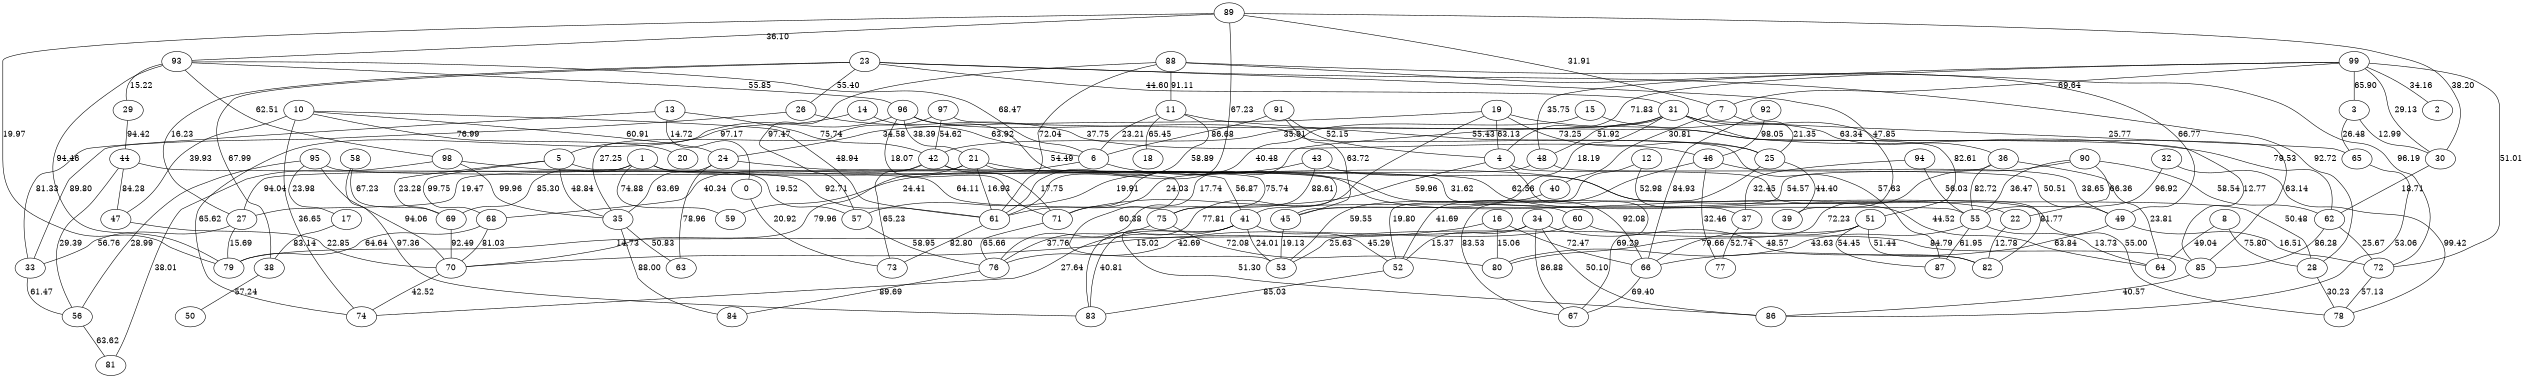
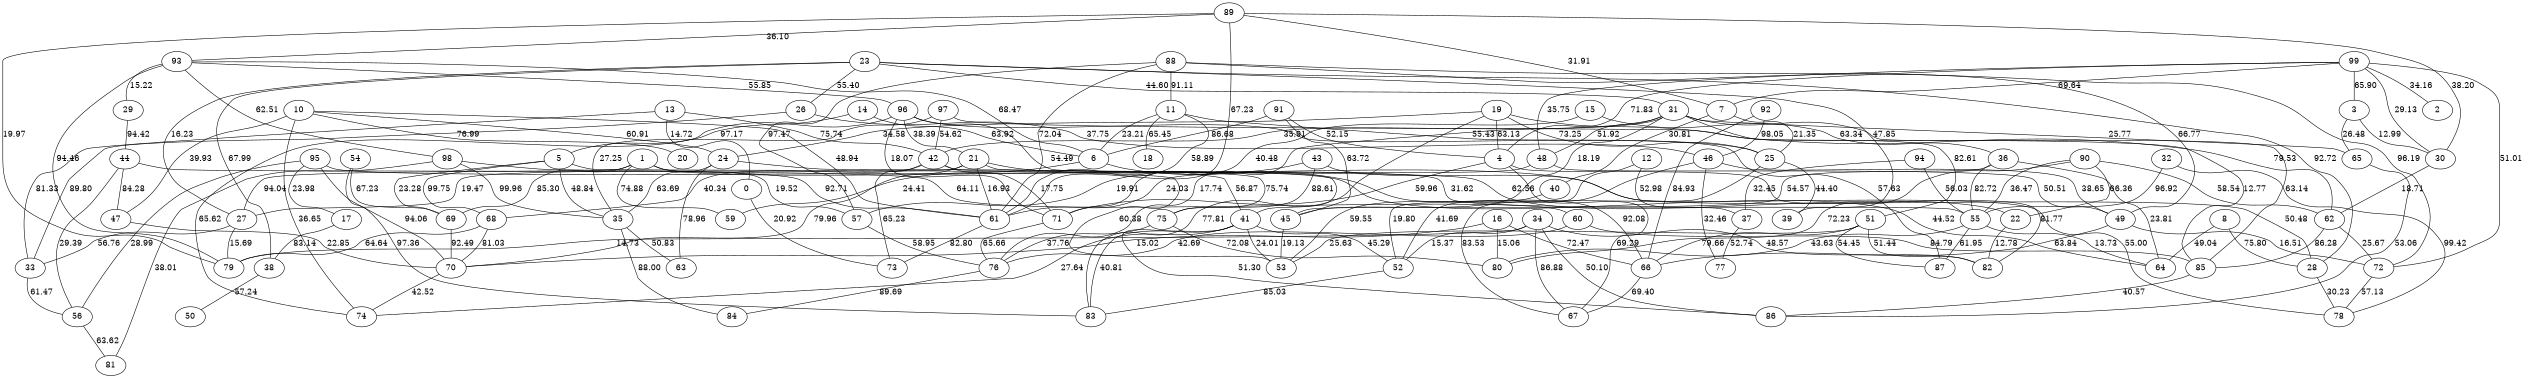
node "58": label "58" -> "54"
